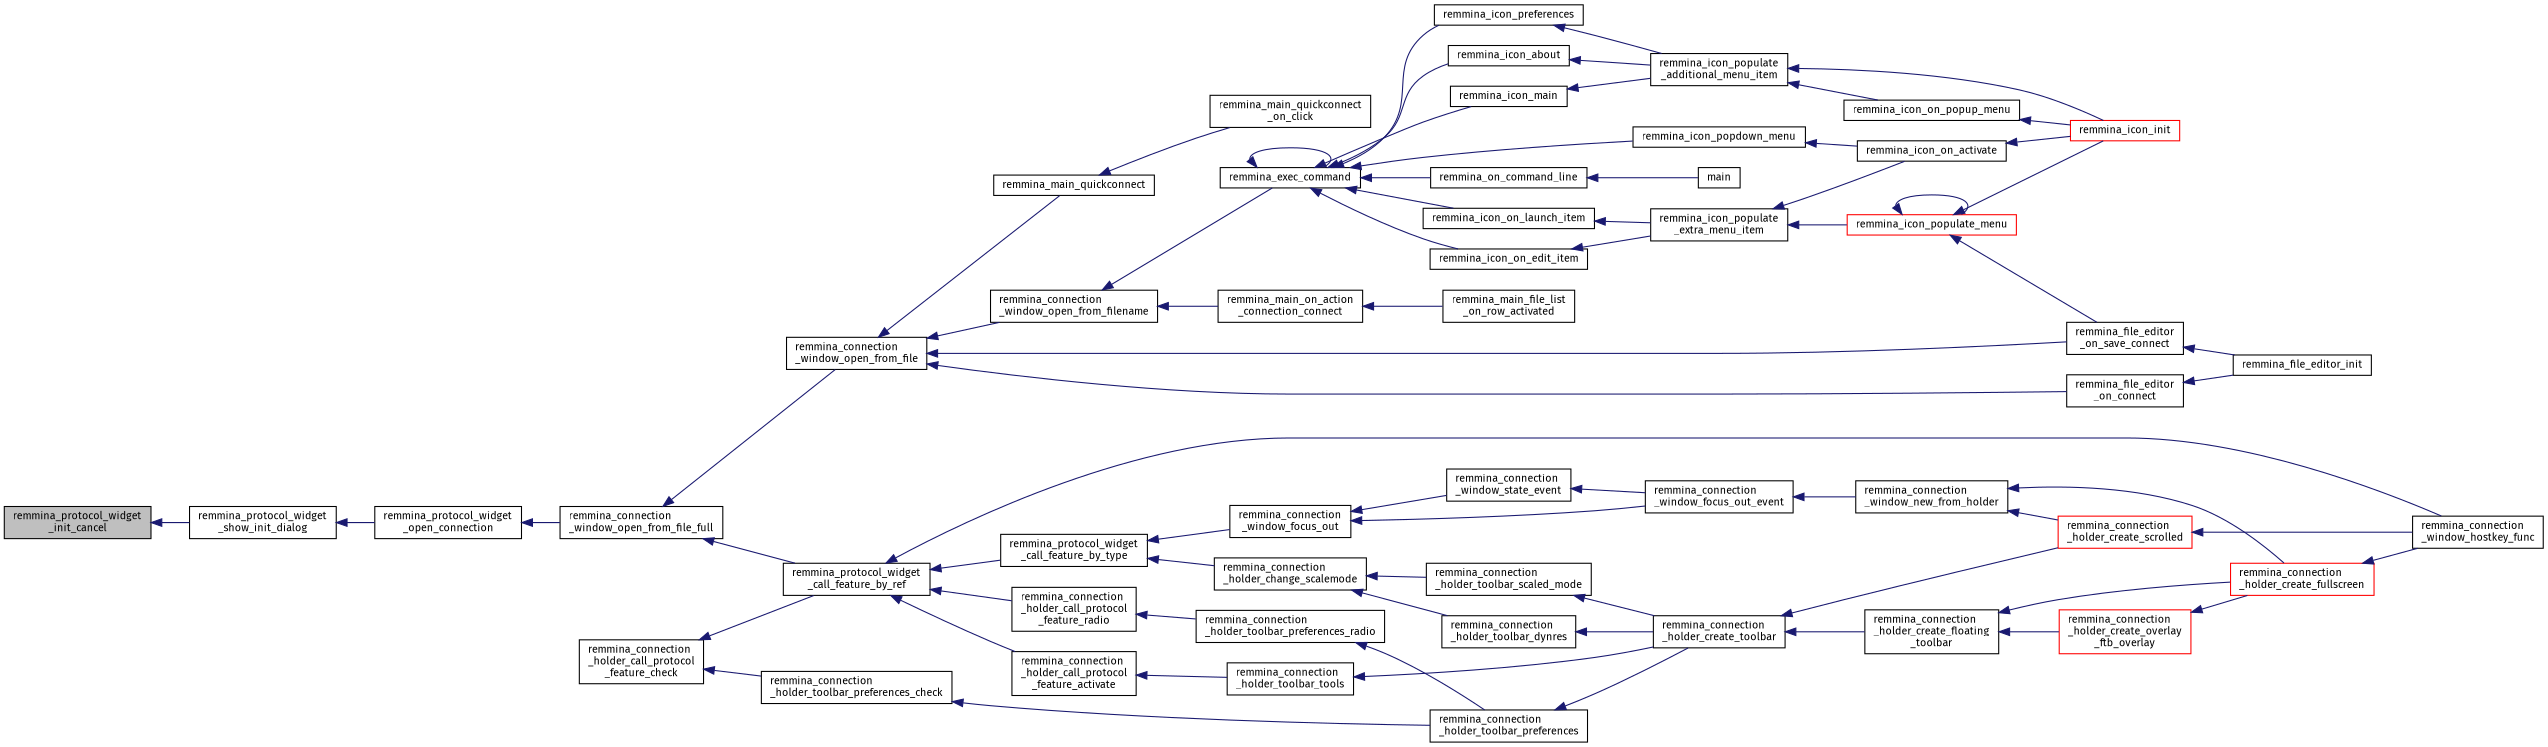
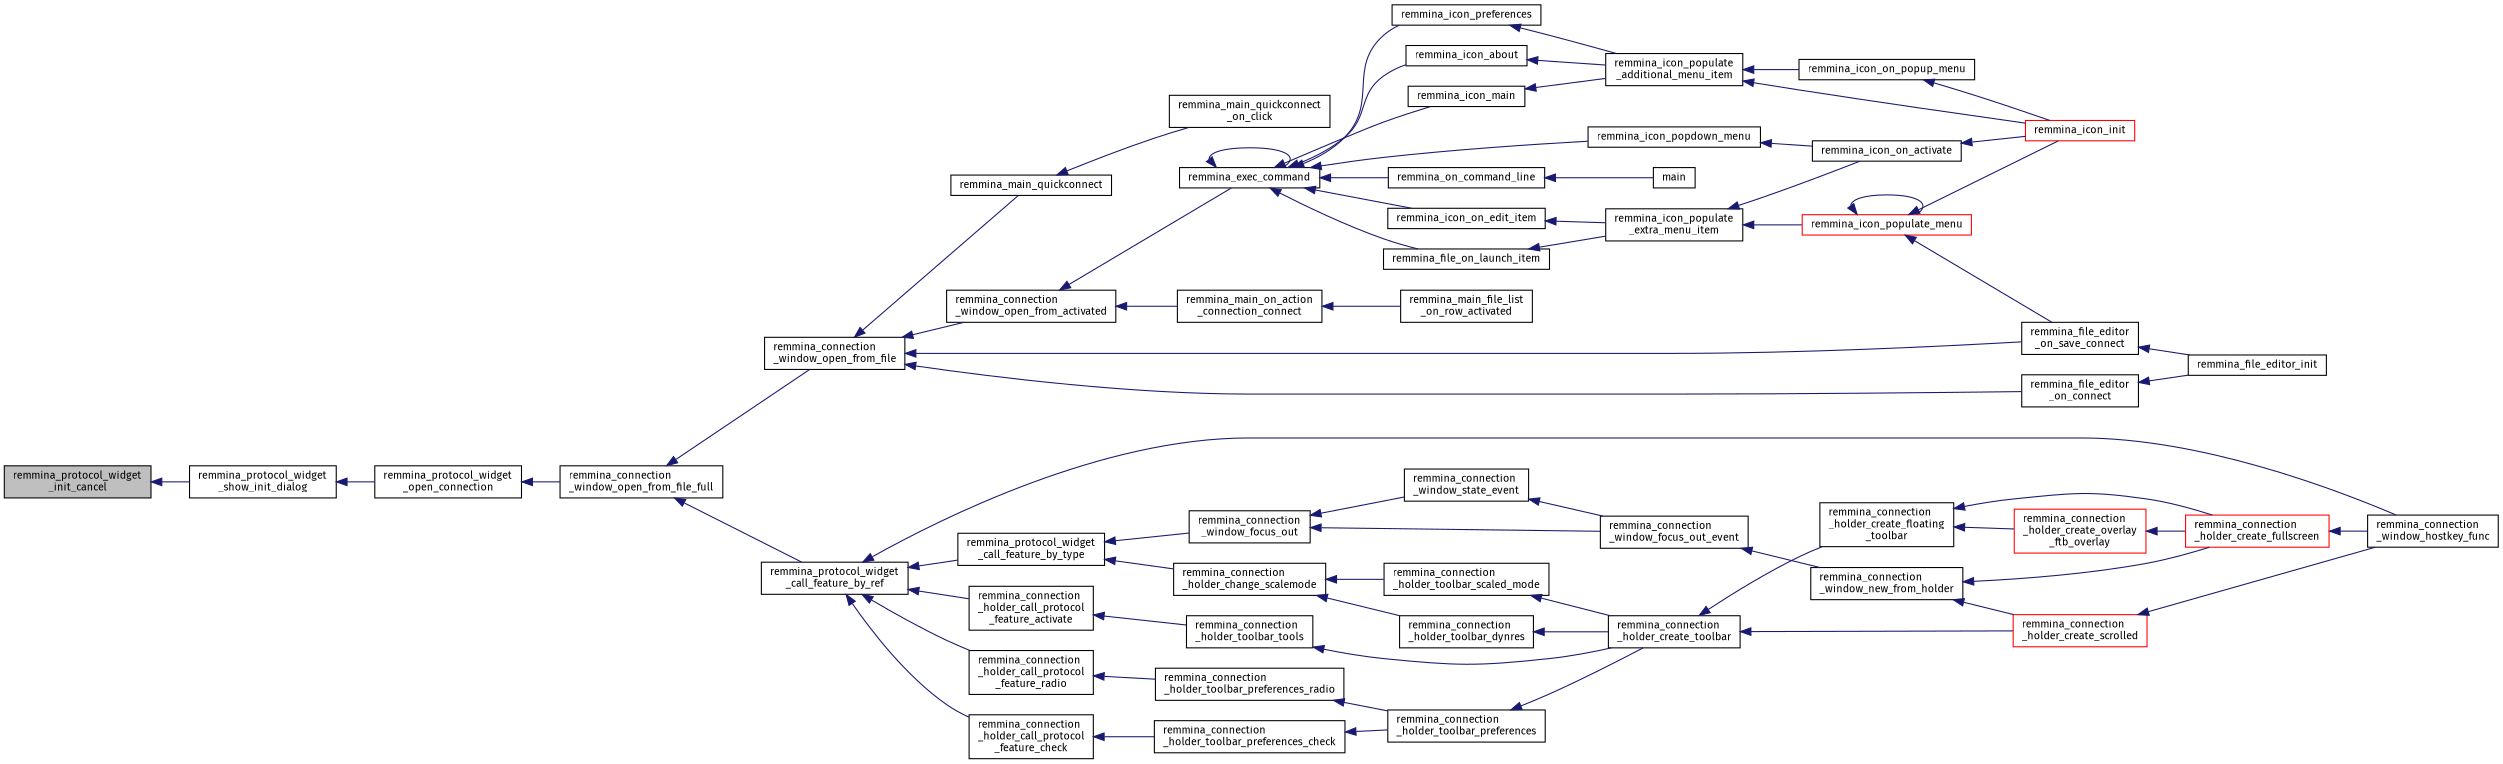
node "remmina_icon_on_launch_item": label "remmina_icon_on_launch_item" -> "remmina_file_on_launch_item"
node "remmina_connection _window_open_from_filename": label "remmina_connection _window_open_from_filename" -> "remmina_connection _window_open_from_activated"
edge "remmina_protocol_widget _call_feature_by_ref" -> "remmina_connection _holder_call_protocol _feature_check": reversed
